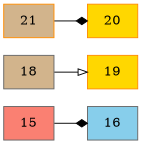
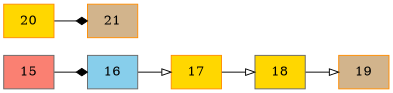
edge "21" -> "20": reversed
node "18": fillcolor tan -> gold
node "19": fillcolor gold -> tan
node "17": added
